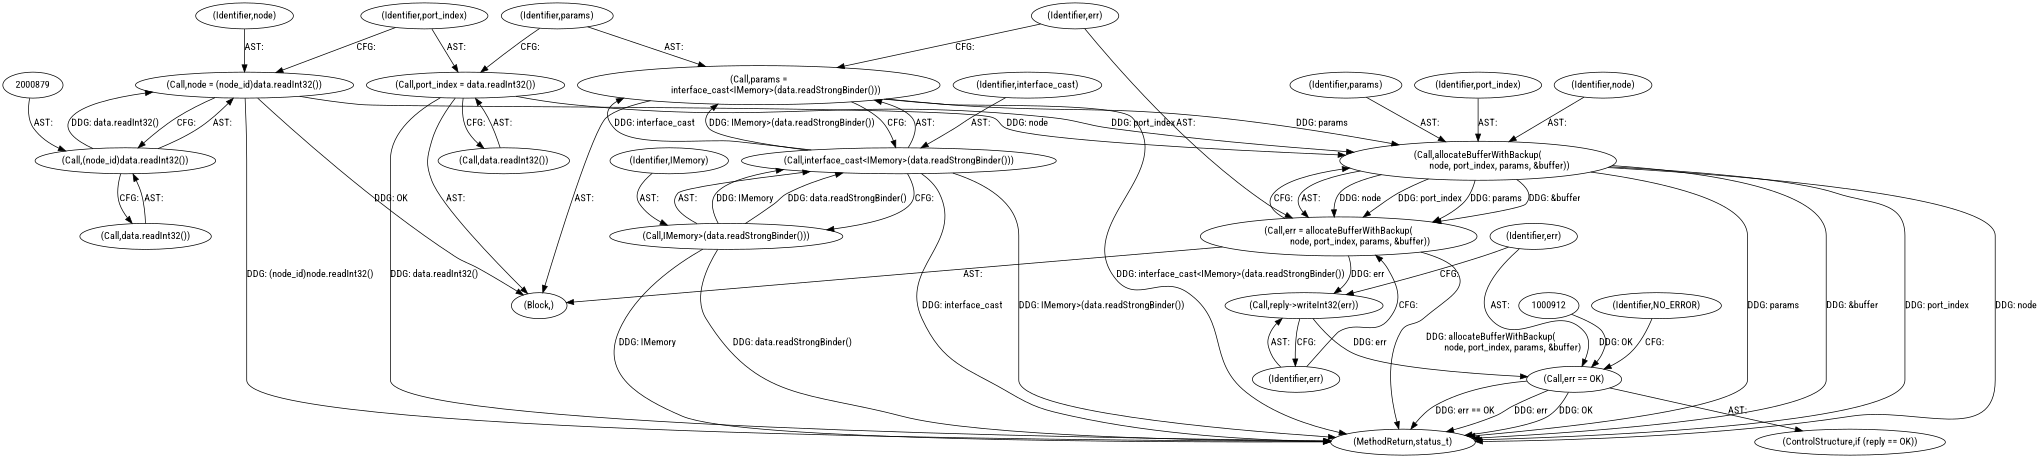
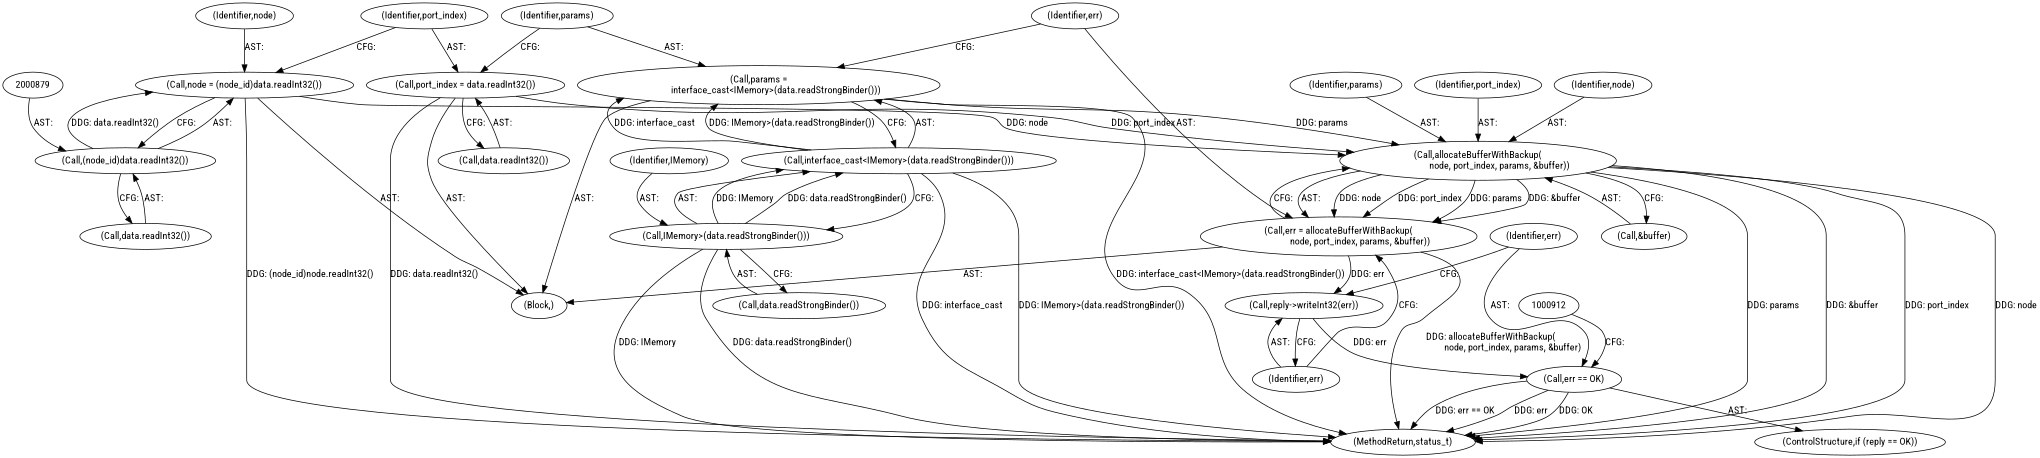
node "(Identifier,interface_cast)": removed
edge "(Call,node = (node_id)data.readInt32())" -> "(Block,)": label "DDG: OK" -> "AST: "
node "(Call,&buffer)": added
node "(Call,data.readStrongBinder())": added
node "(Identifier,NO_ERROR)": removed
edge "1000912" -> "(Call,err == OK)": label "DDG: OK" -> "CFG: "
